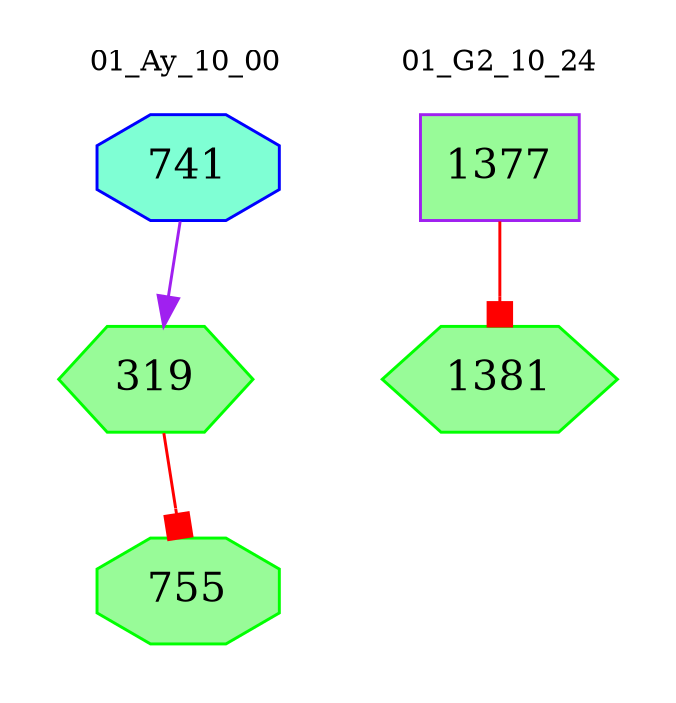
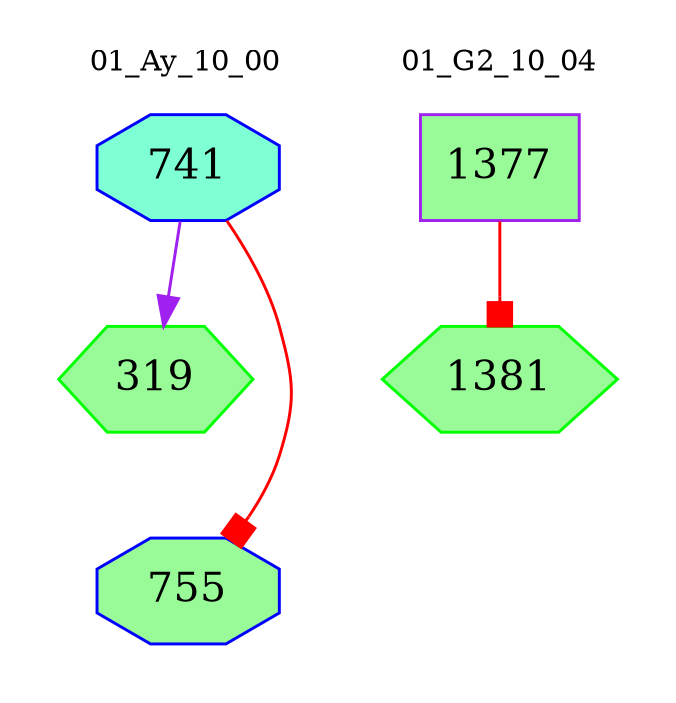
cluster "01_G2_10_24": label "01_G2_10_24" -> "01_G2_10_04"
edge "319" -> "755": now "741" -> "755"
node "755": color green -> blue
